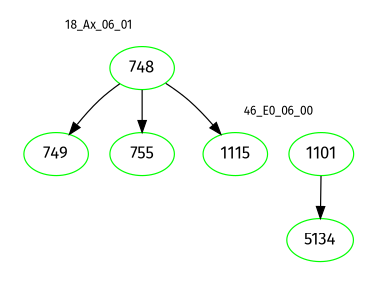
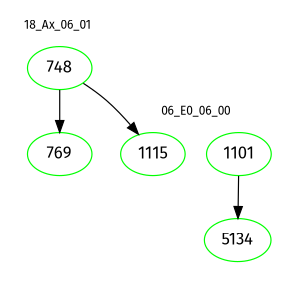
cluster "46_E0_06_00": label "46_E0_06_00" -> "06_E0_06_00"
node "749": label "749" -> "769"
node "755": removed
